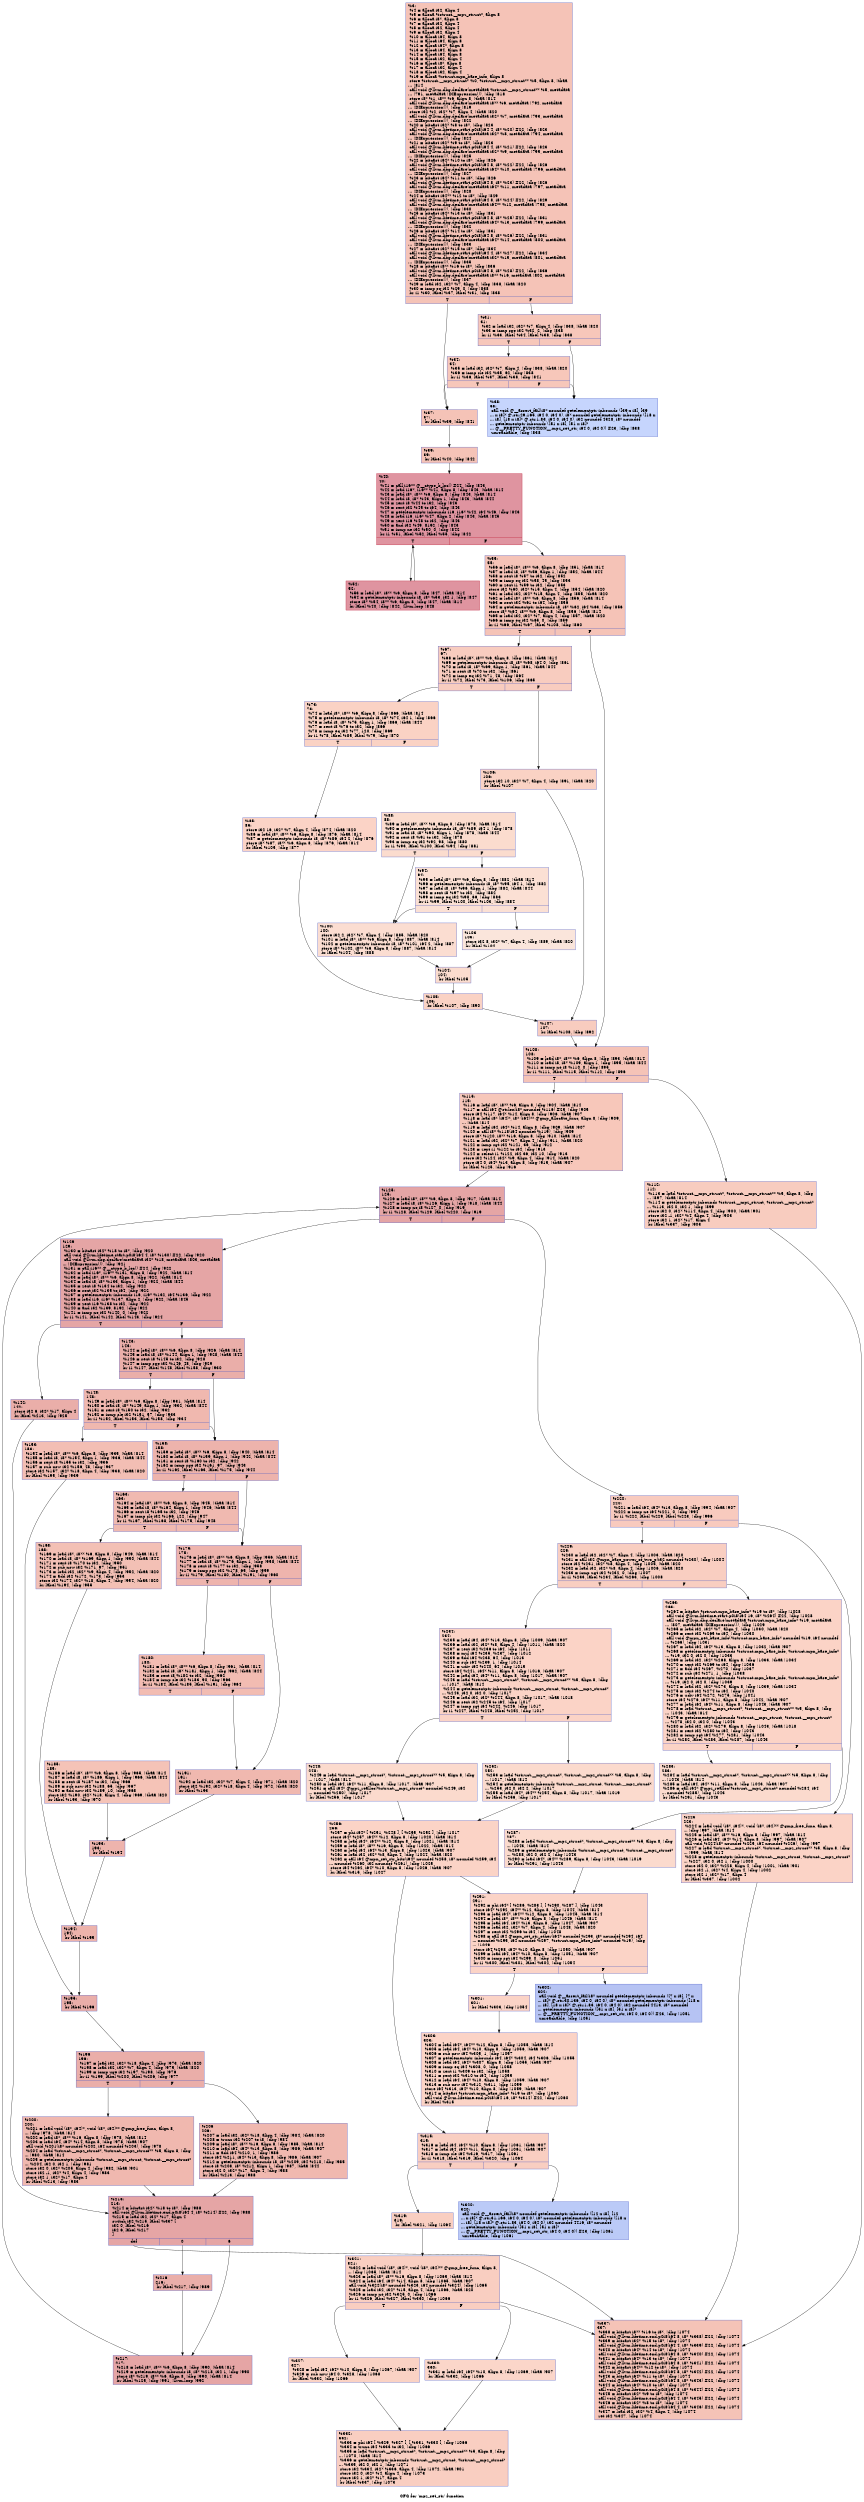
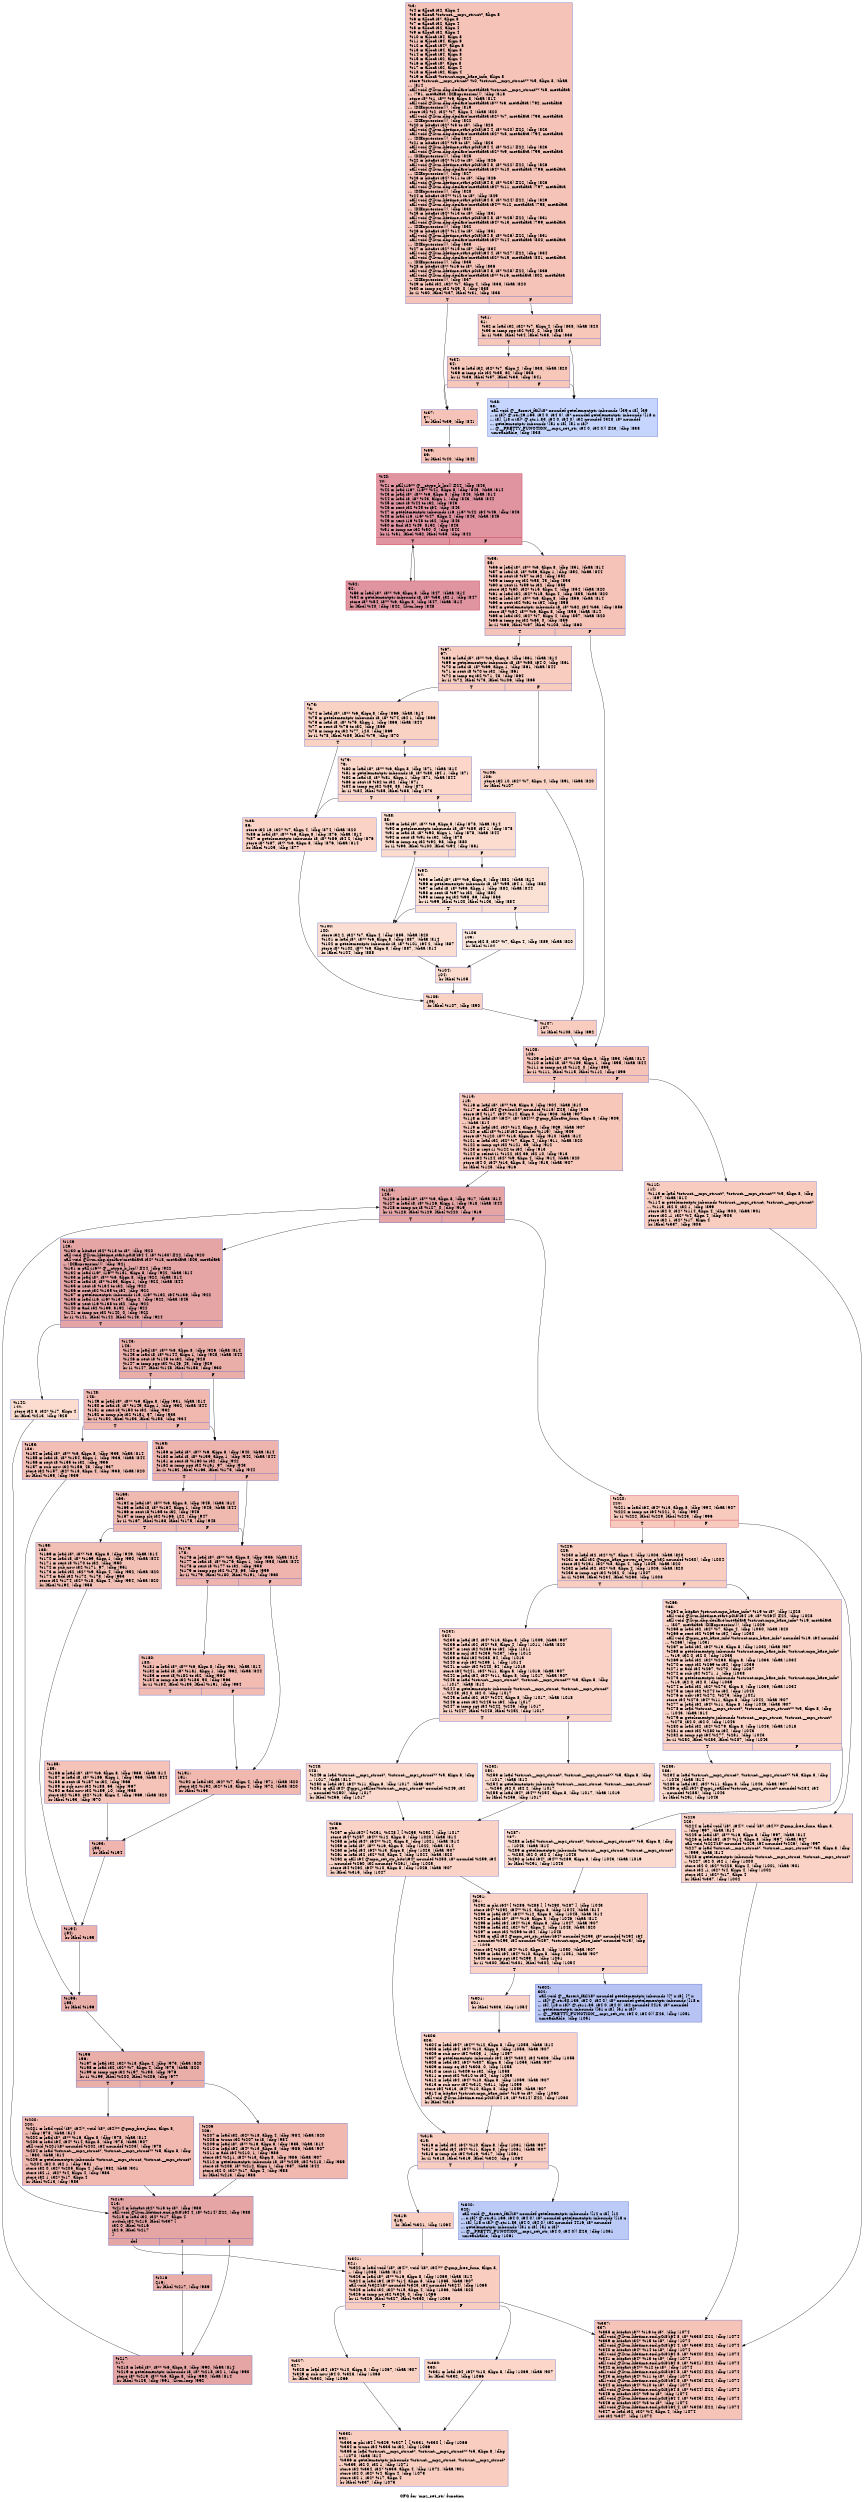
node "%79:": added
node "%142:": fillcolor #d0473d70 -> #f7af9170
node "%220:": color #3d50c3ff -> #b70d28ff
edge "%213:" -> "%337:": now "%213:" -> "%321:"
